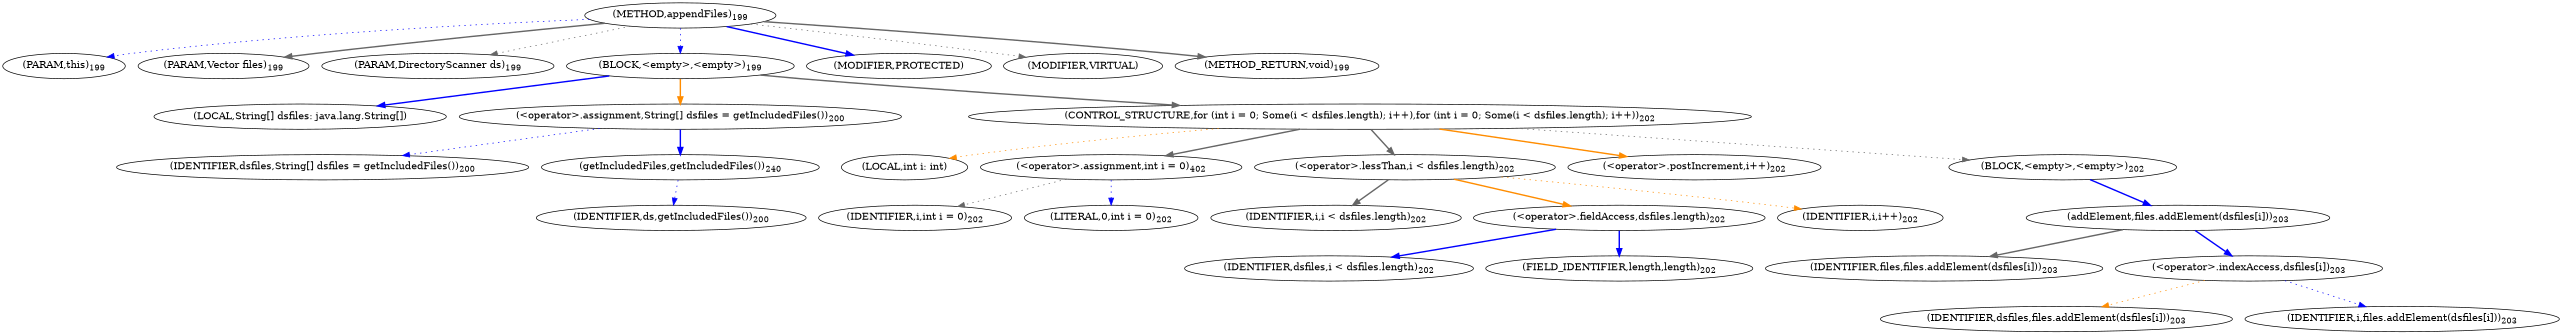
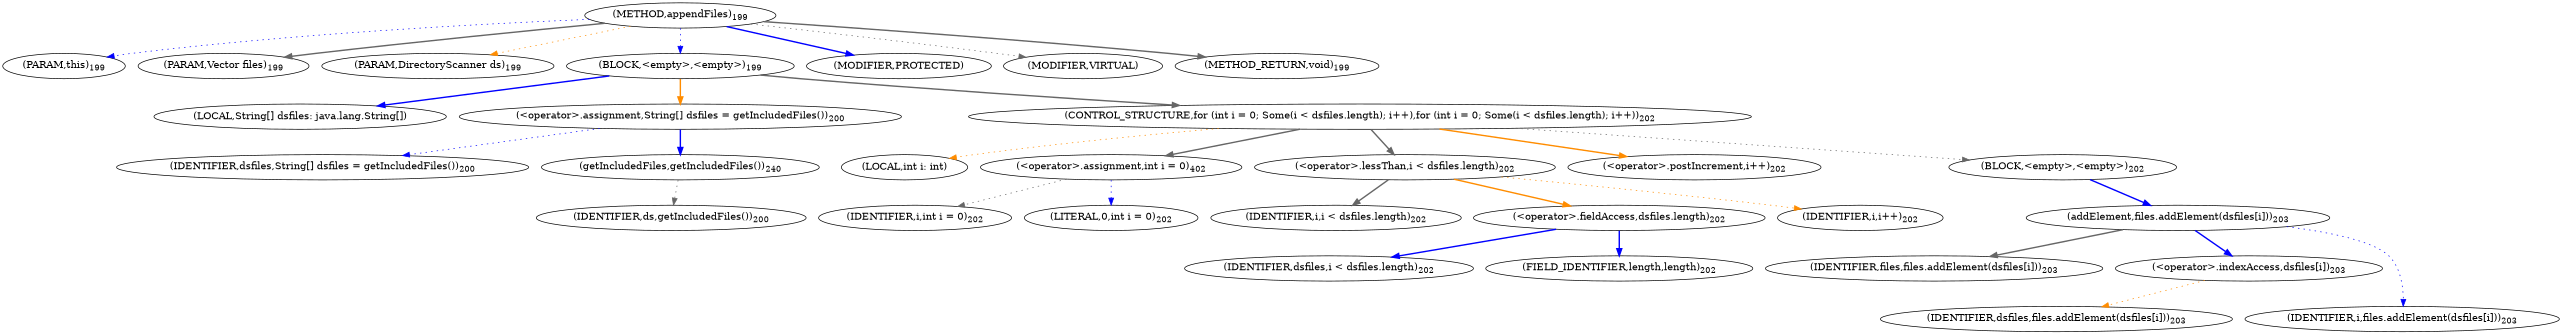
edge "(METHOD,appendFiles)" -> "(PARAM,DirectoryScanner ds)": color gray40 -> darkorange
edge "(getIncludedFiles,getIncludedFiles())" -> "(IDENTIFIER,ds,getIncludedFiles())": color blue -> gray40
edge "(<operator>.indexAccess,dsfiles[i])" -> "(IDENTIFIER,i,files.addElement(dsfiles[i]))": now "(addElement,files.addElement(dsfiles[i]))" -> "(IDENTIFIER,i,files.addElement(dsfiles[i]))"
